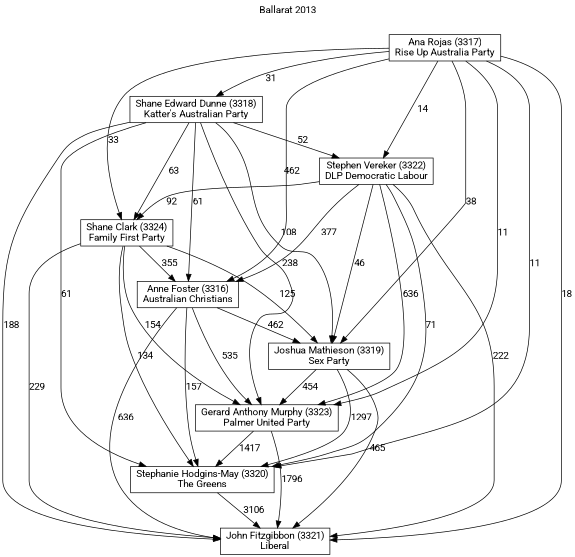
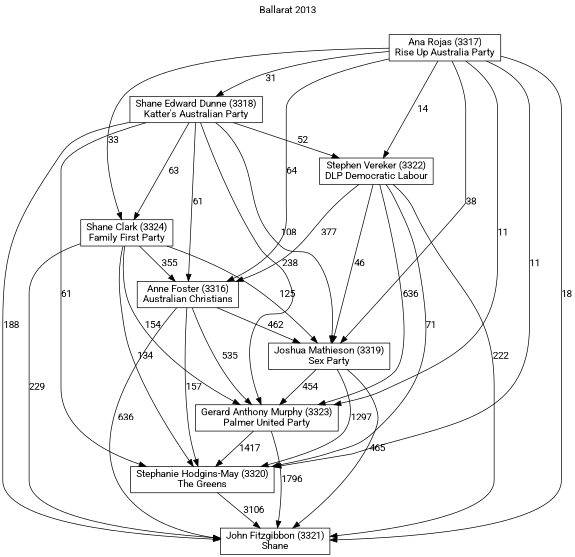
edge "Ana Rojas (3317) Rise Up Australia Party" -> "Anne Foster (3316) Australian Christians": label "462" -> "64"
edge "Stephen Vereker (3322) DLP Democratic Labour" -> "Shane Clark (3324) Family First Party": removed, label "92"
node "John Fitzgibbon (3321) Liberal": label "John Fitzgibbon (3321) Liberal" -> "John Fitzgibbon (3321) Shane"
